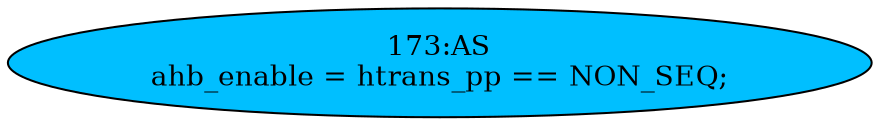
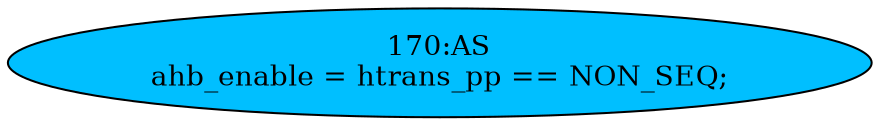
node "173:AS ahb_enable = htrans_pp == NON_SEQ;": label "173:AS ahb_enable = htrans_pp == NON_SEQ;" -> "170:AS ahb_enable = htrans_pp == NON_SEQ;"
